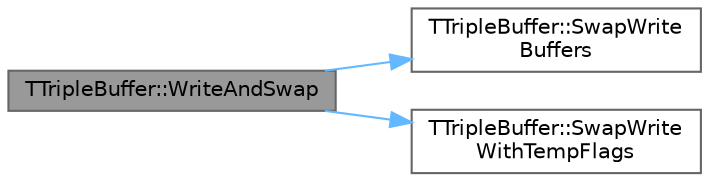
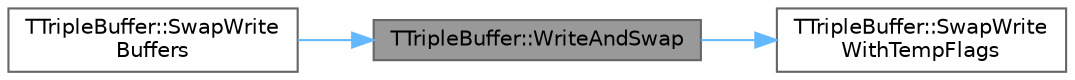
edge "TTripleBuffer::WriteAndSwap" -> "TTripleBuffer::SwapWrite Buffers": reversed
